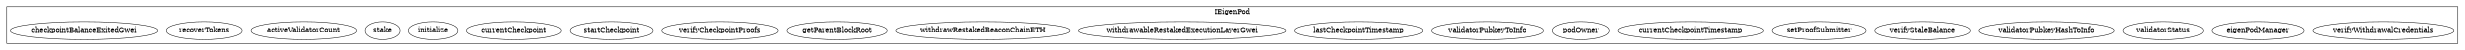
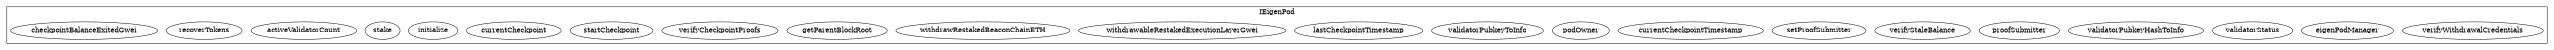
node "proofSubmitter": added
